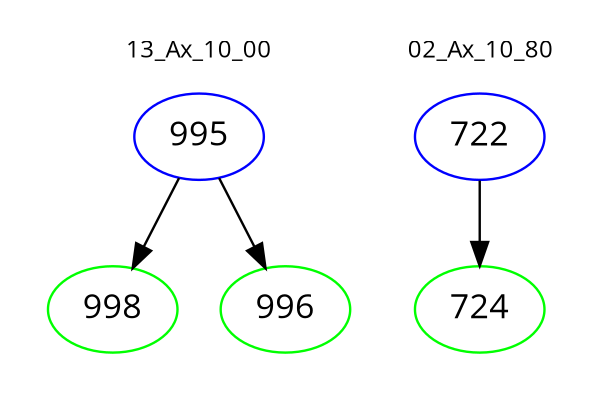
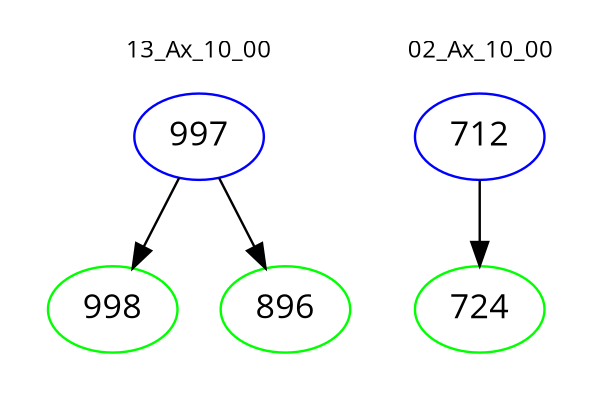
cluster "02_Ax_10_80": label "02_Ax_10_80" -> "02_Ax_10_00"
node "995": label "995" -> "997"
node "722": label "722" -> "712"
node "996": label "996" -> "896"
